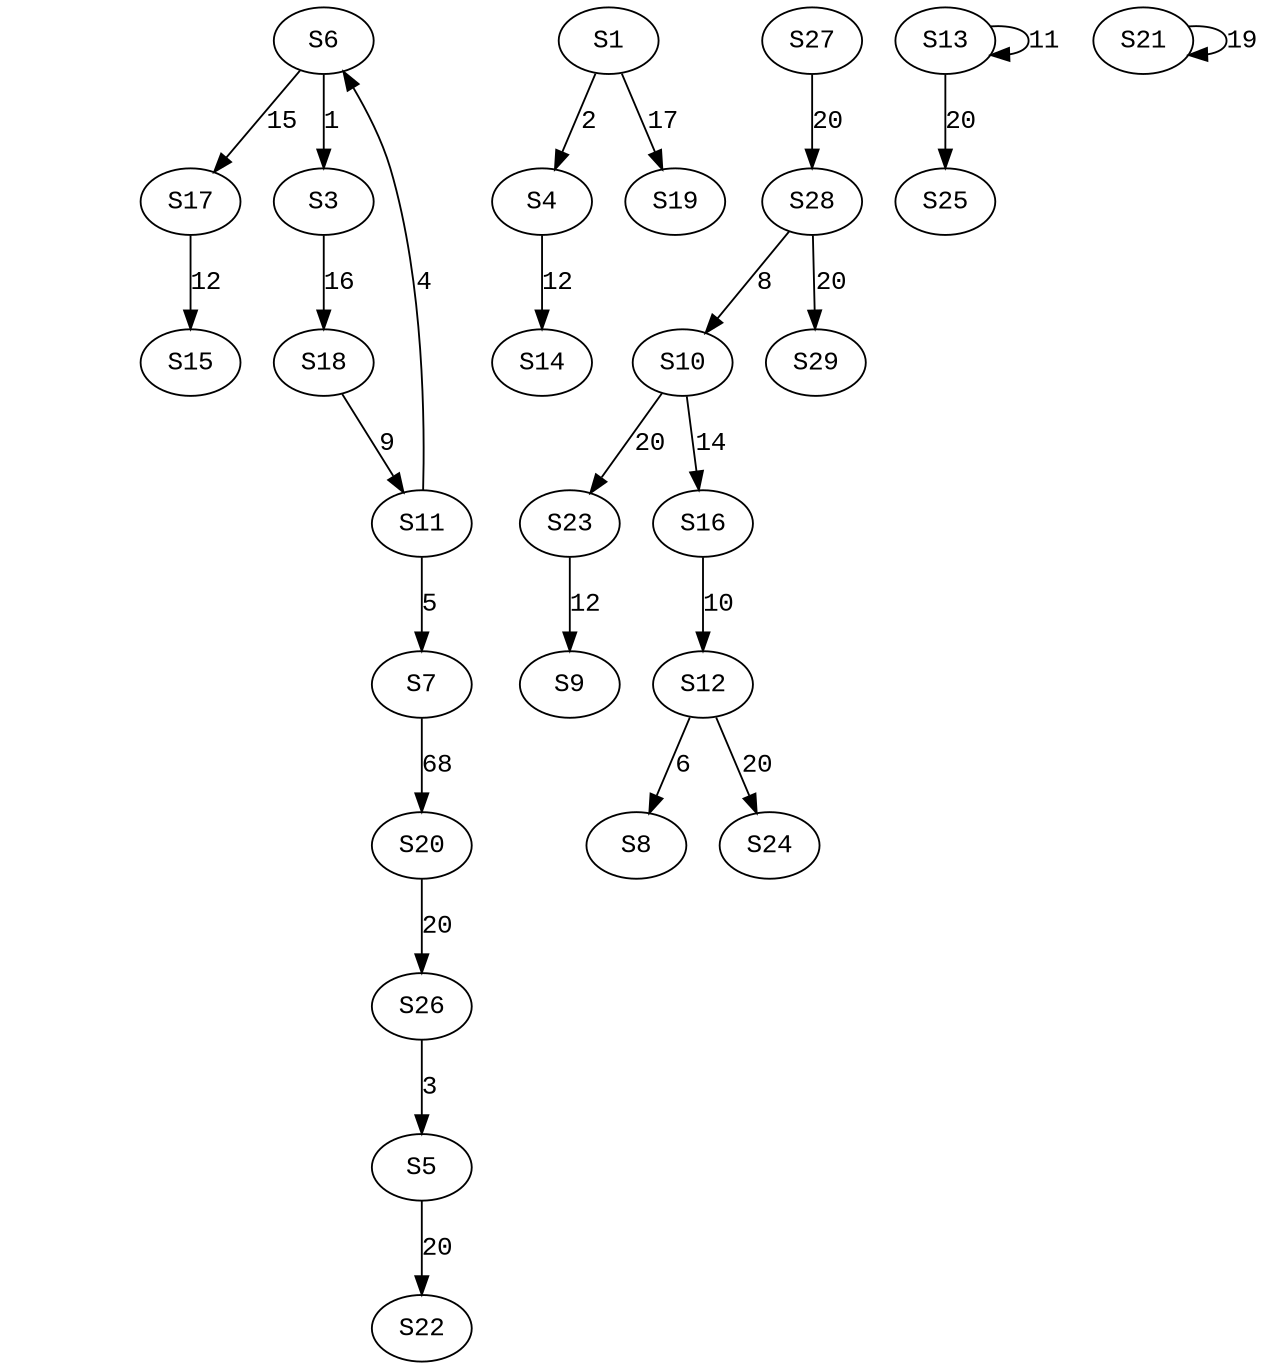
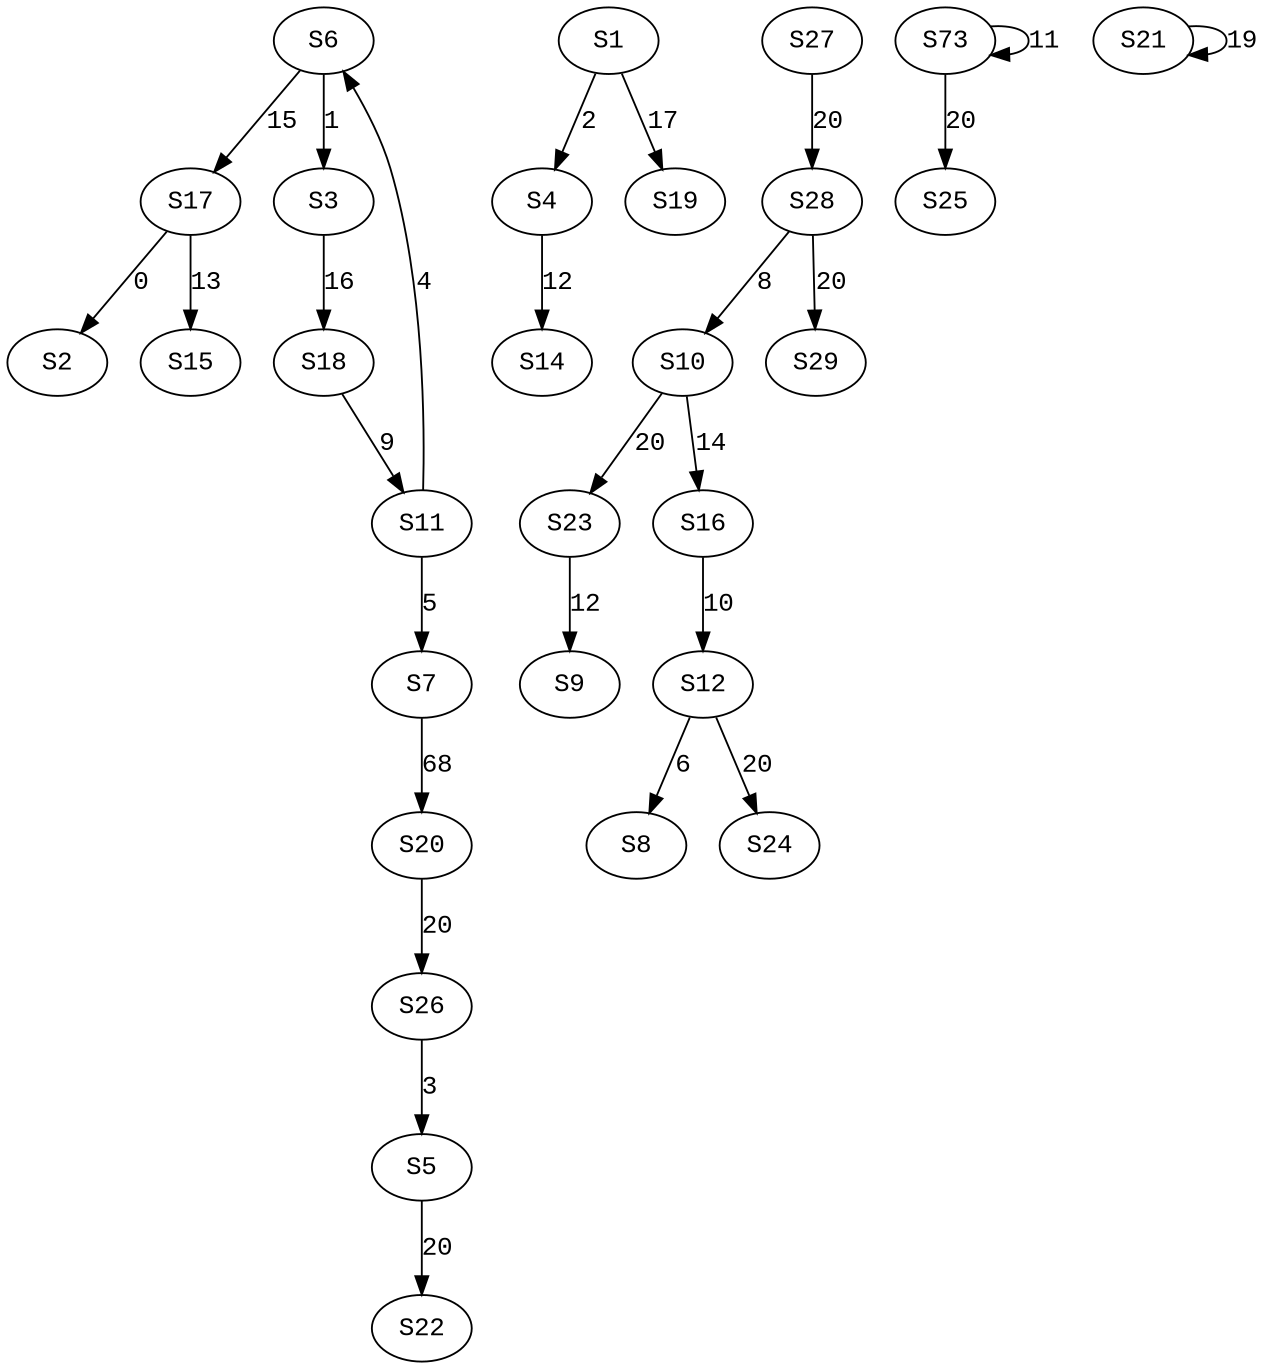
node "S13": label "S13" -> "S73"
edge "S17" -> "S15": label "12" -> "13"
node "S2": added
